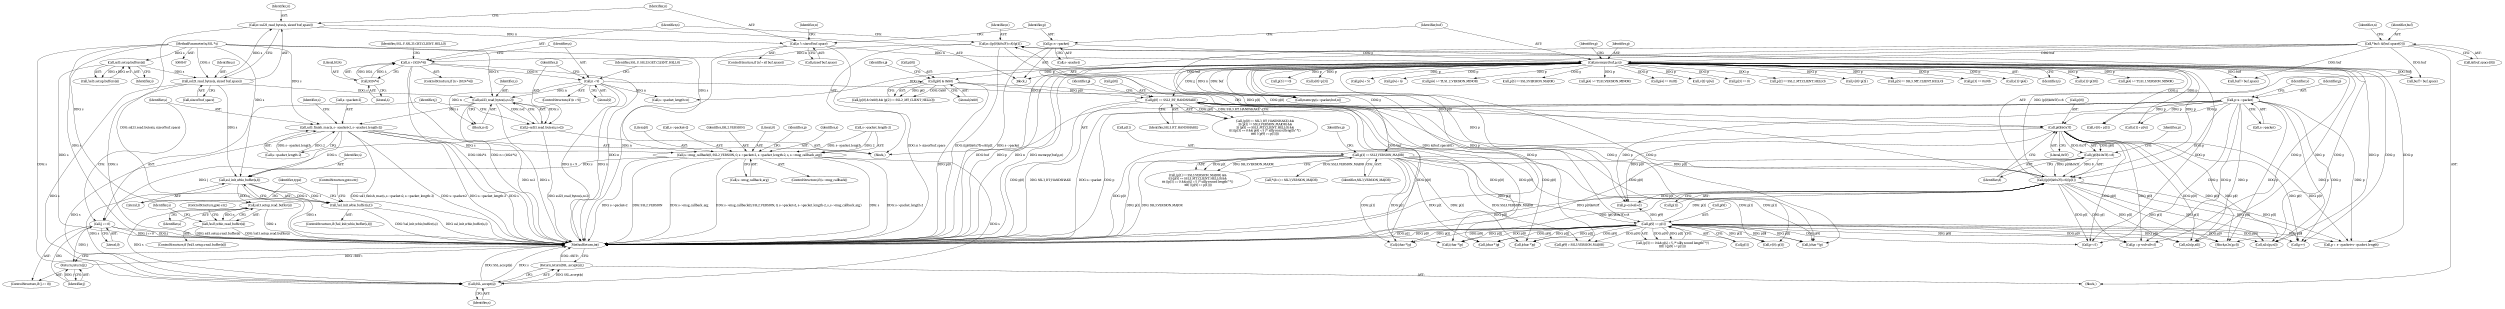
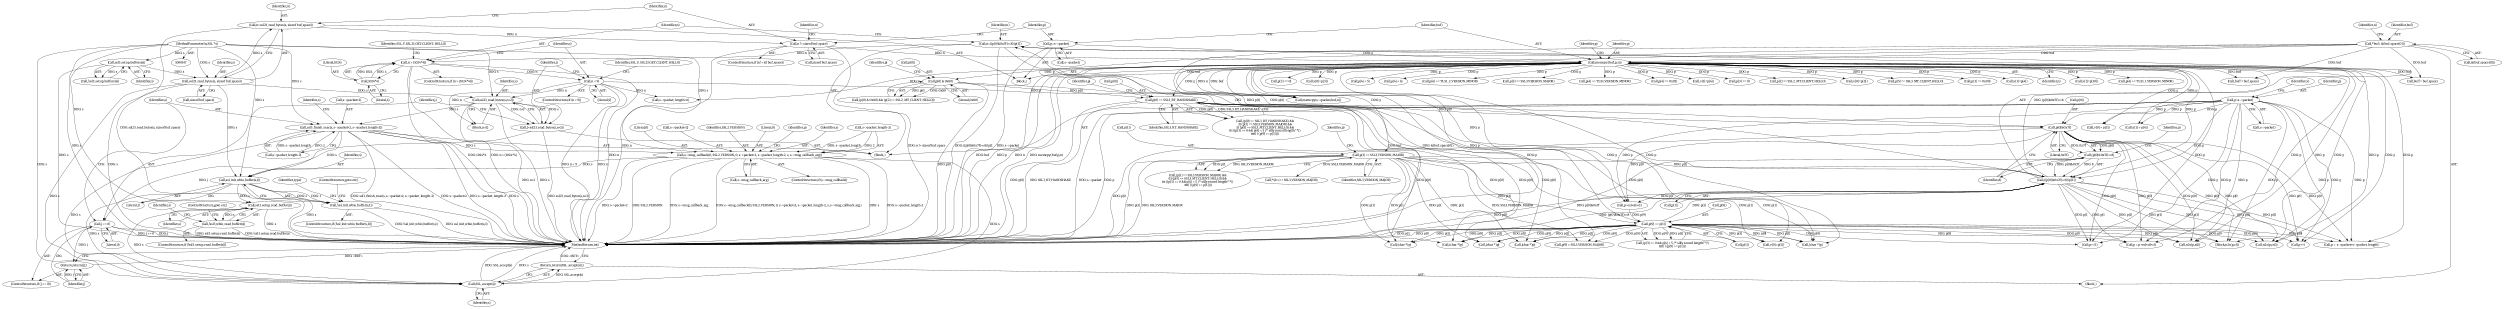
edge "(Call,!ssl3_setup_buffers(s))" -> "(Call,ssl3_setup_buffers(s))": label "DDG: n+2" -> "CFG: "
node "(Call,j=ssl13_read_bytes(s,n+2))": label "(Call,j=ssl13_read_bytes(s,n+2))" -> "(Call,j=ssl23_read_bytes(s,n+2))"
edge "(Identifier,type)" -> "(Literal,1)": now "(Call,ssl_init_wbio_buffer(s,1))" -> "(Literal,1)"
edge "(Call,p[9] >= p[1])" -> "(Call,p+csl+sil+cl)": reversed
